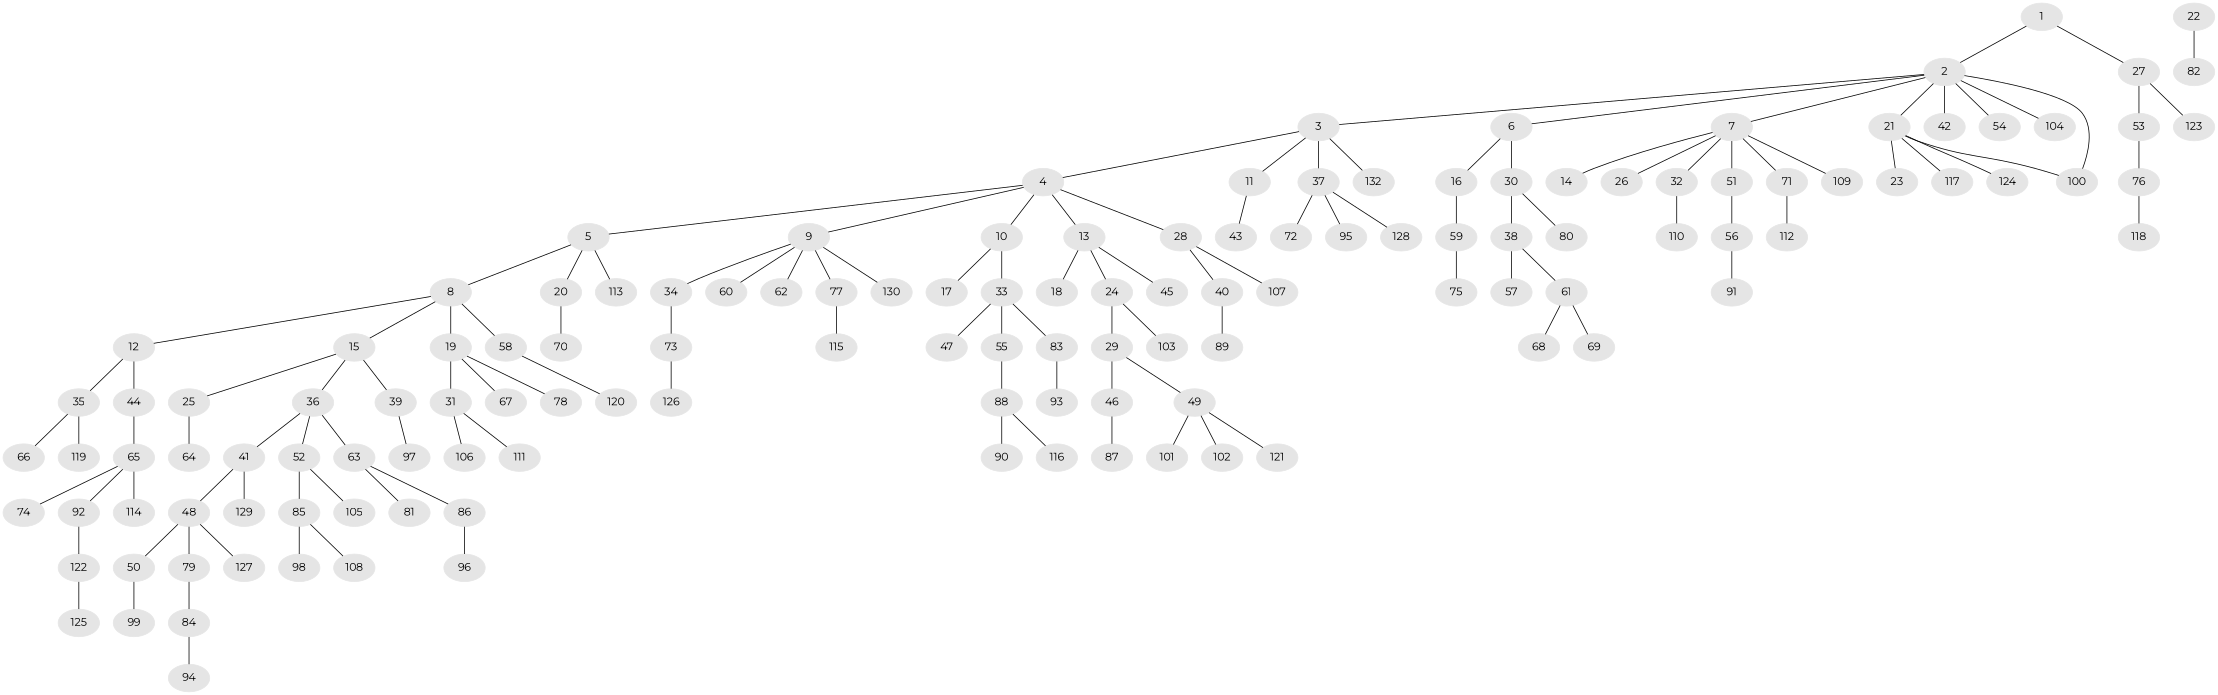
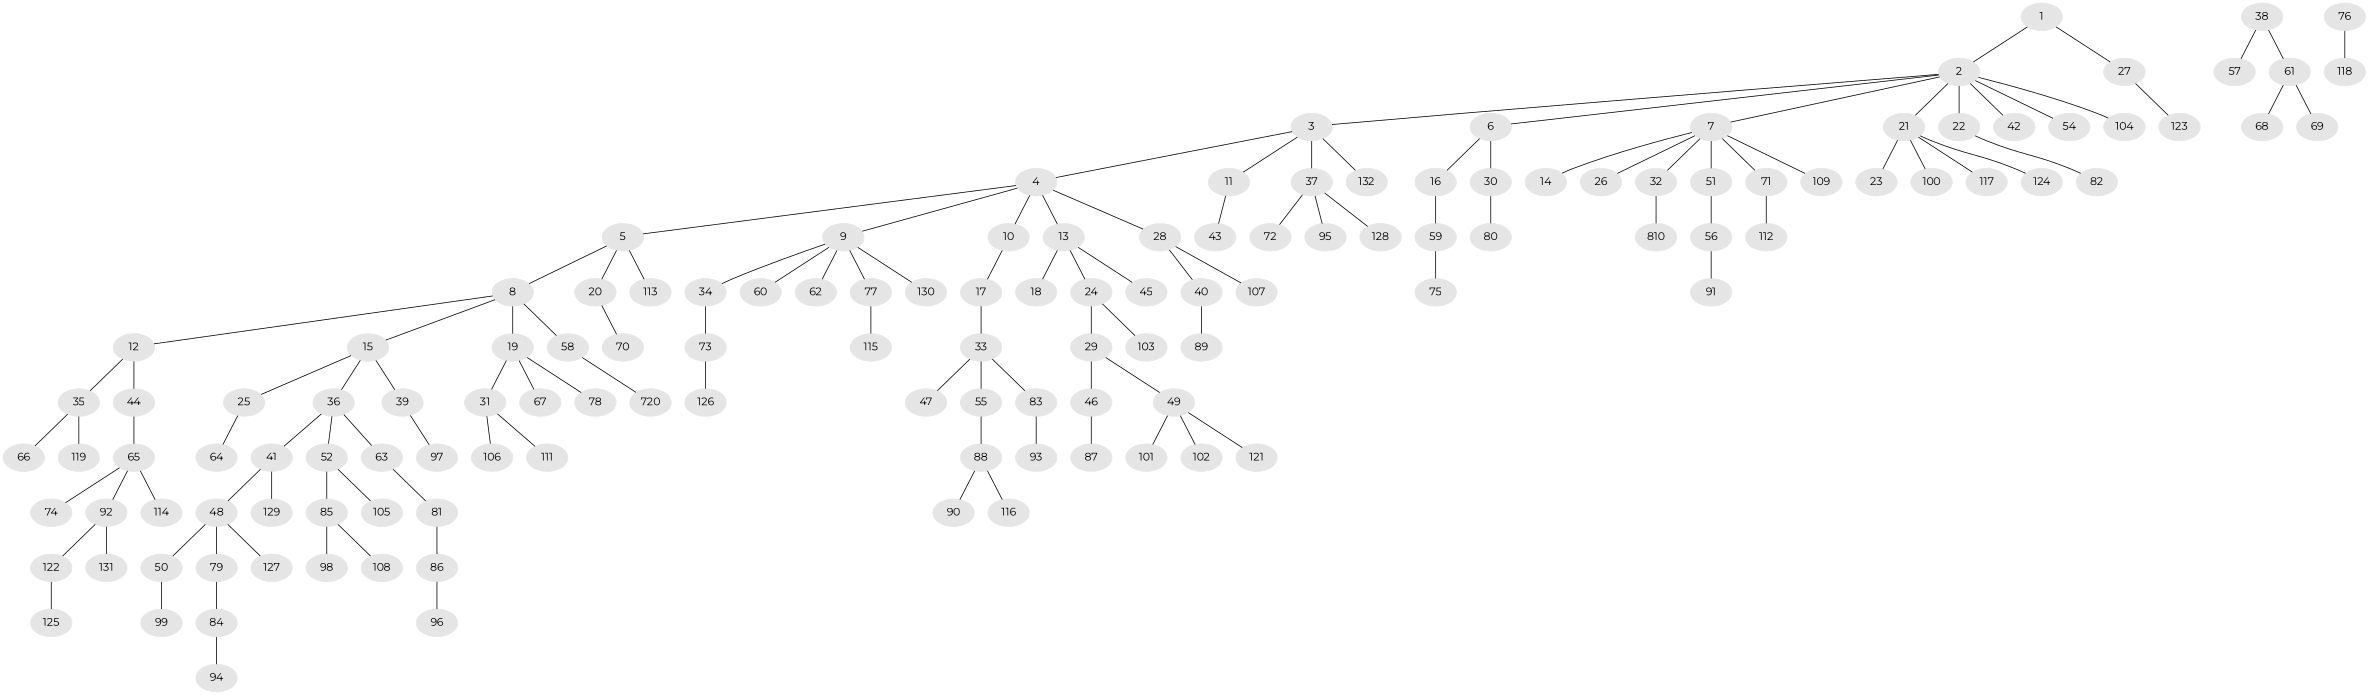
edge "2" -- "100": now "2" -- "22"
node "53": removed
edge "30" -- "38": removed
node "110": label "110" -> "810"
edge "10" -- "33": now "17" -- "33"
node "120": label "120" -> "720"
edge "63" -- "86": now "81" -- "86"
node "131": added
